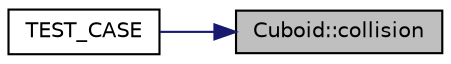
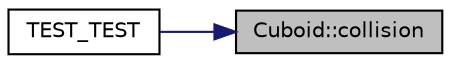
node "TEST_CASE": label "TEST_CASE" -> "TEST_TEST"
